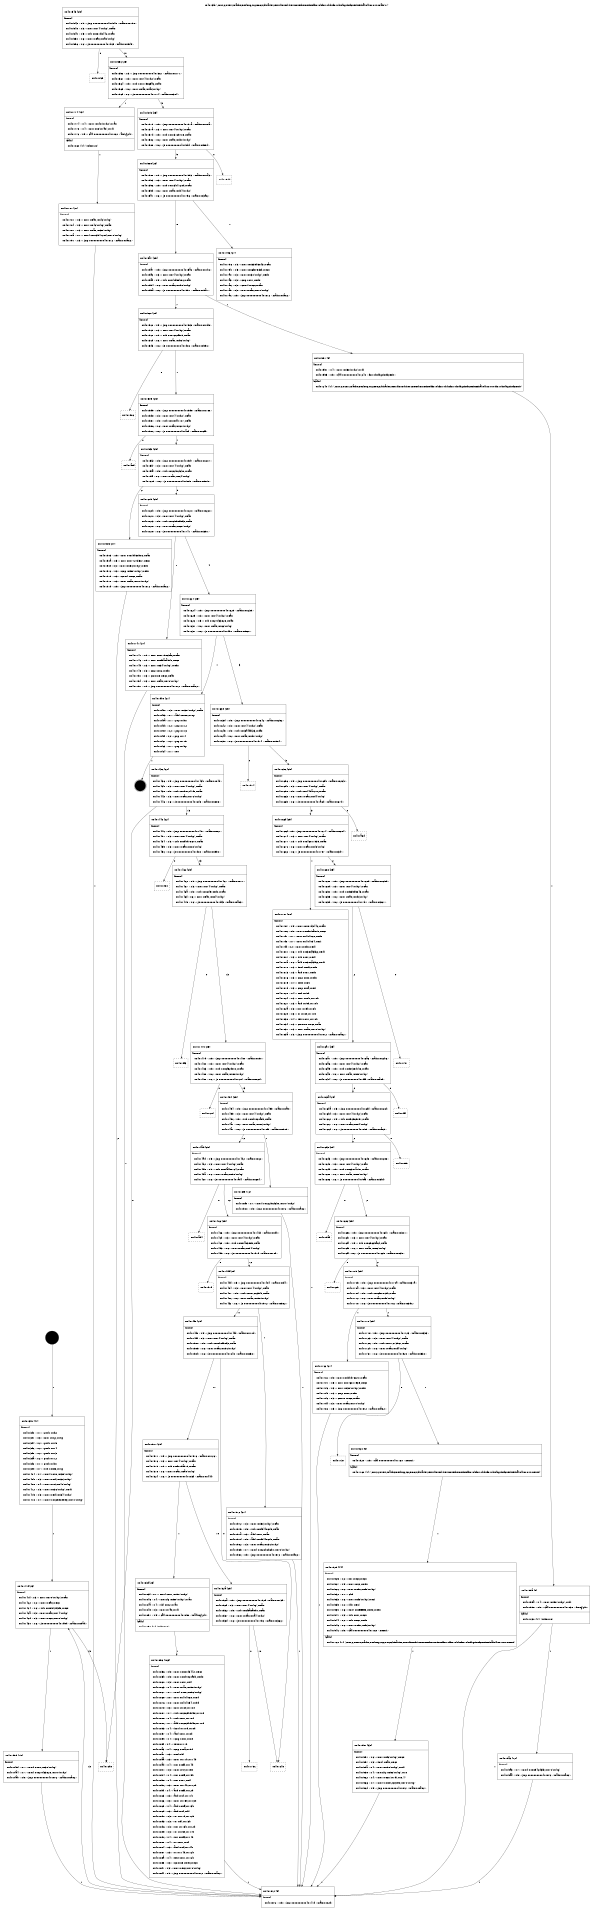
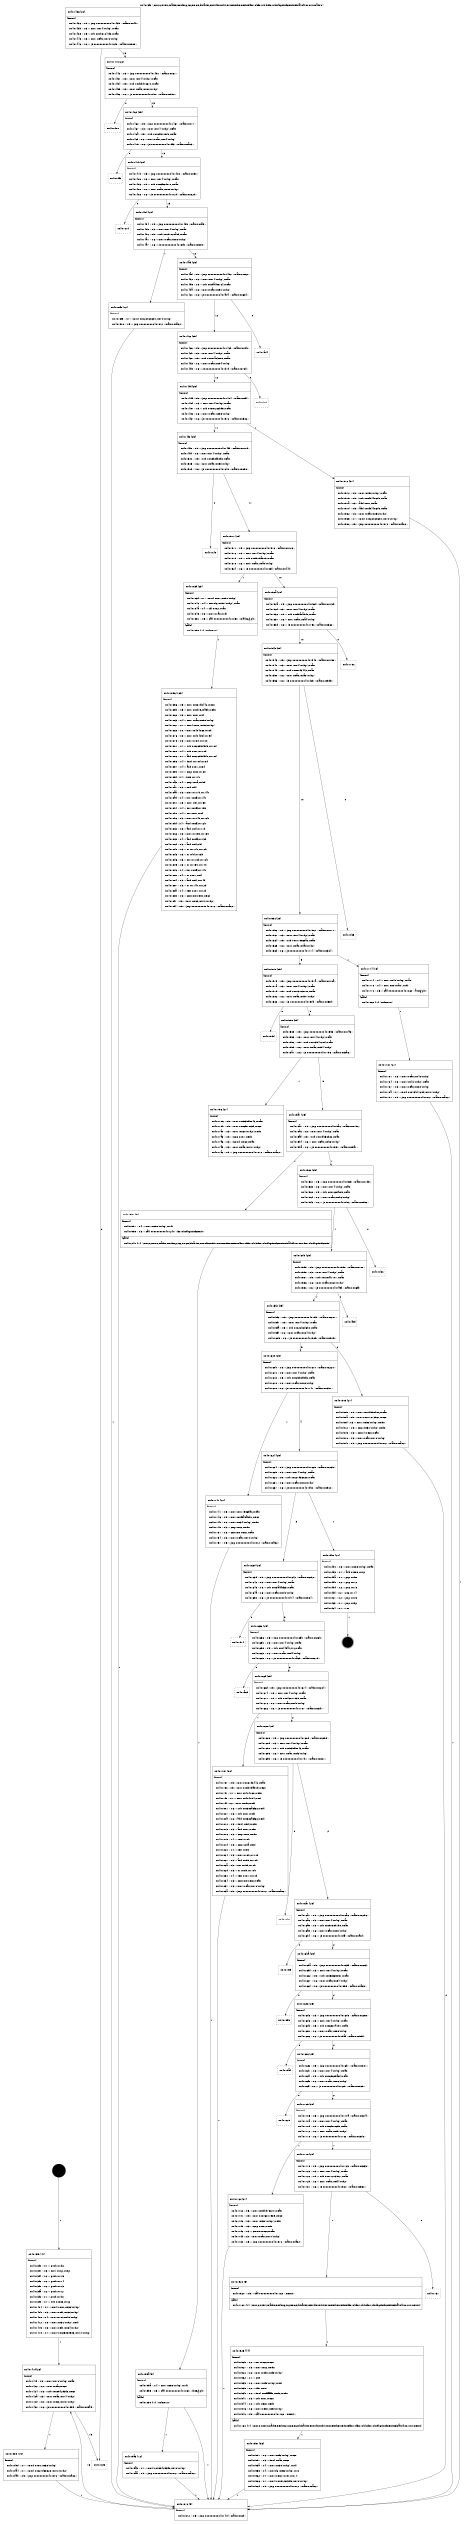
edge "0x40152a [25]" -> "0x401c48": now "0x40152a [25]" -> "0x401543 [25]"
